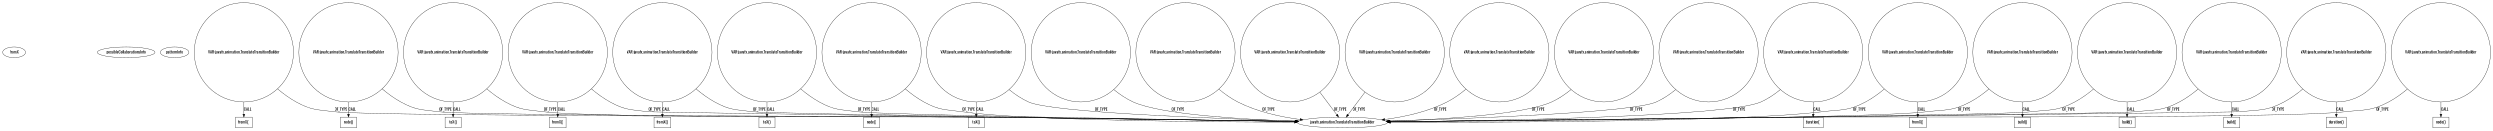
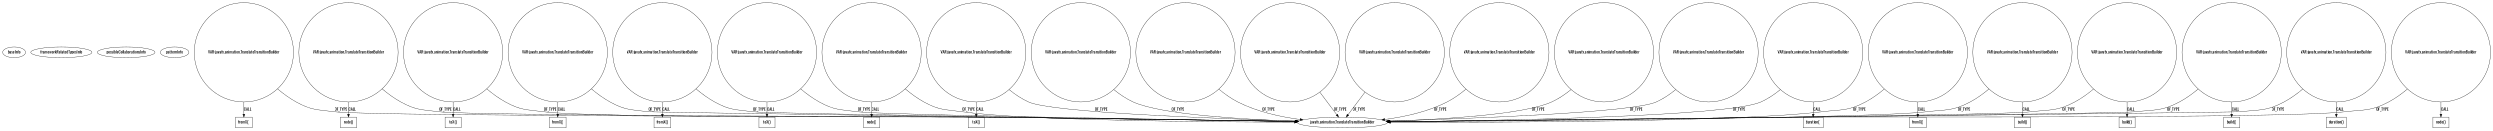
node "fromX": label "fromX" -> "baseInfo"
node "frameworkRelatedTypesInfo": added
